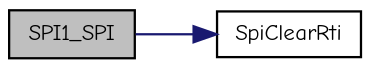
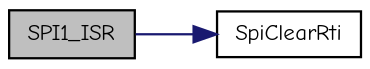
node "SPI1_SPI": label "SPI1_SPI" -> "SPI1_ISR"
